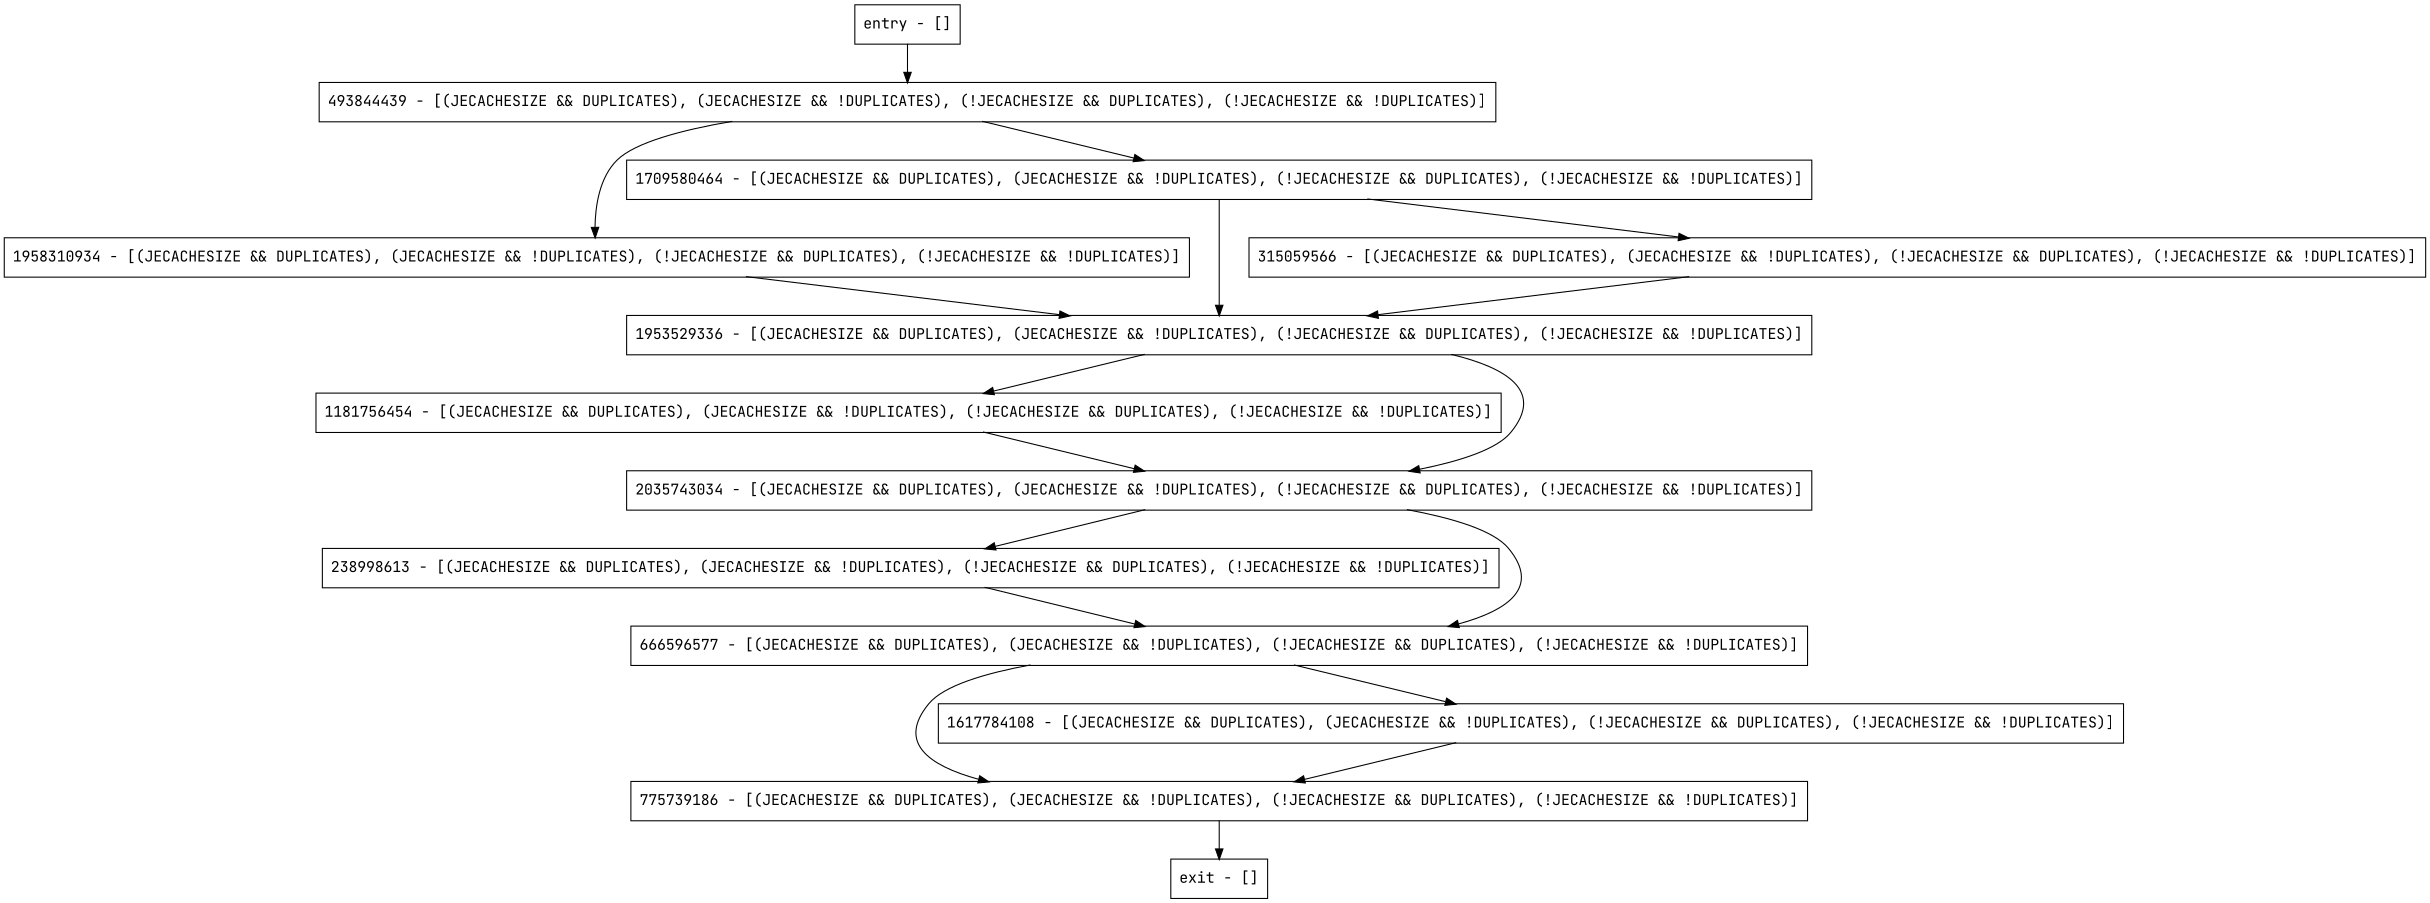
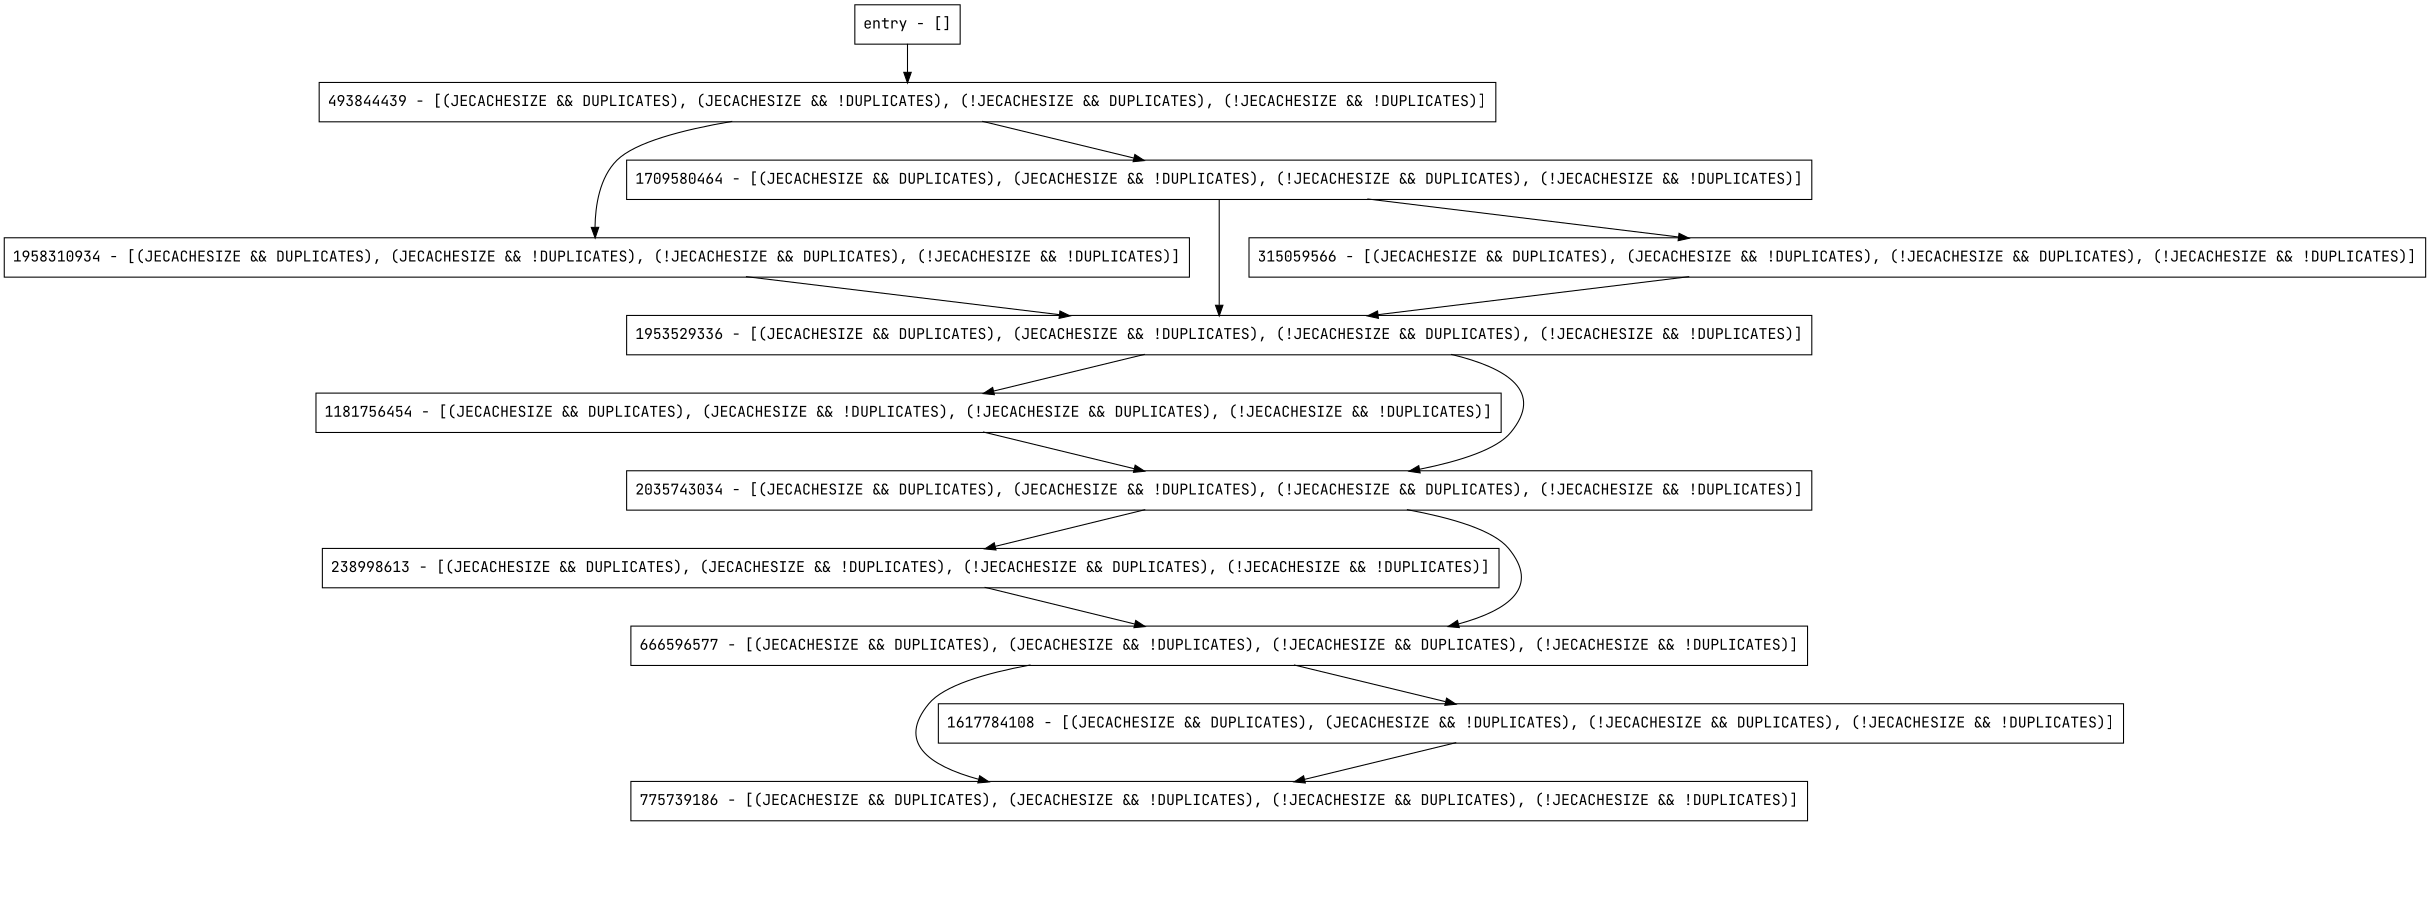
node "exit - []": removed
